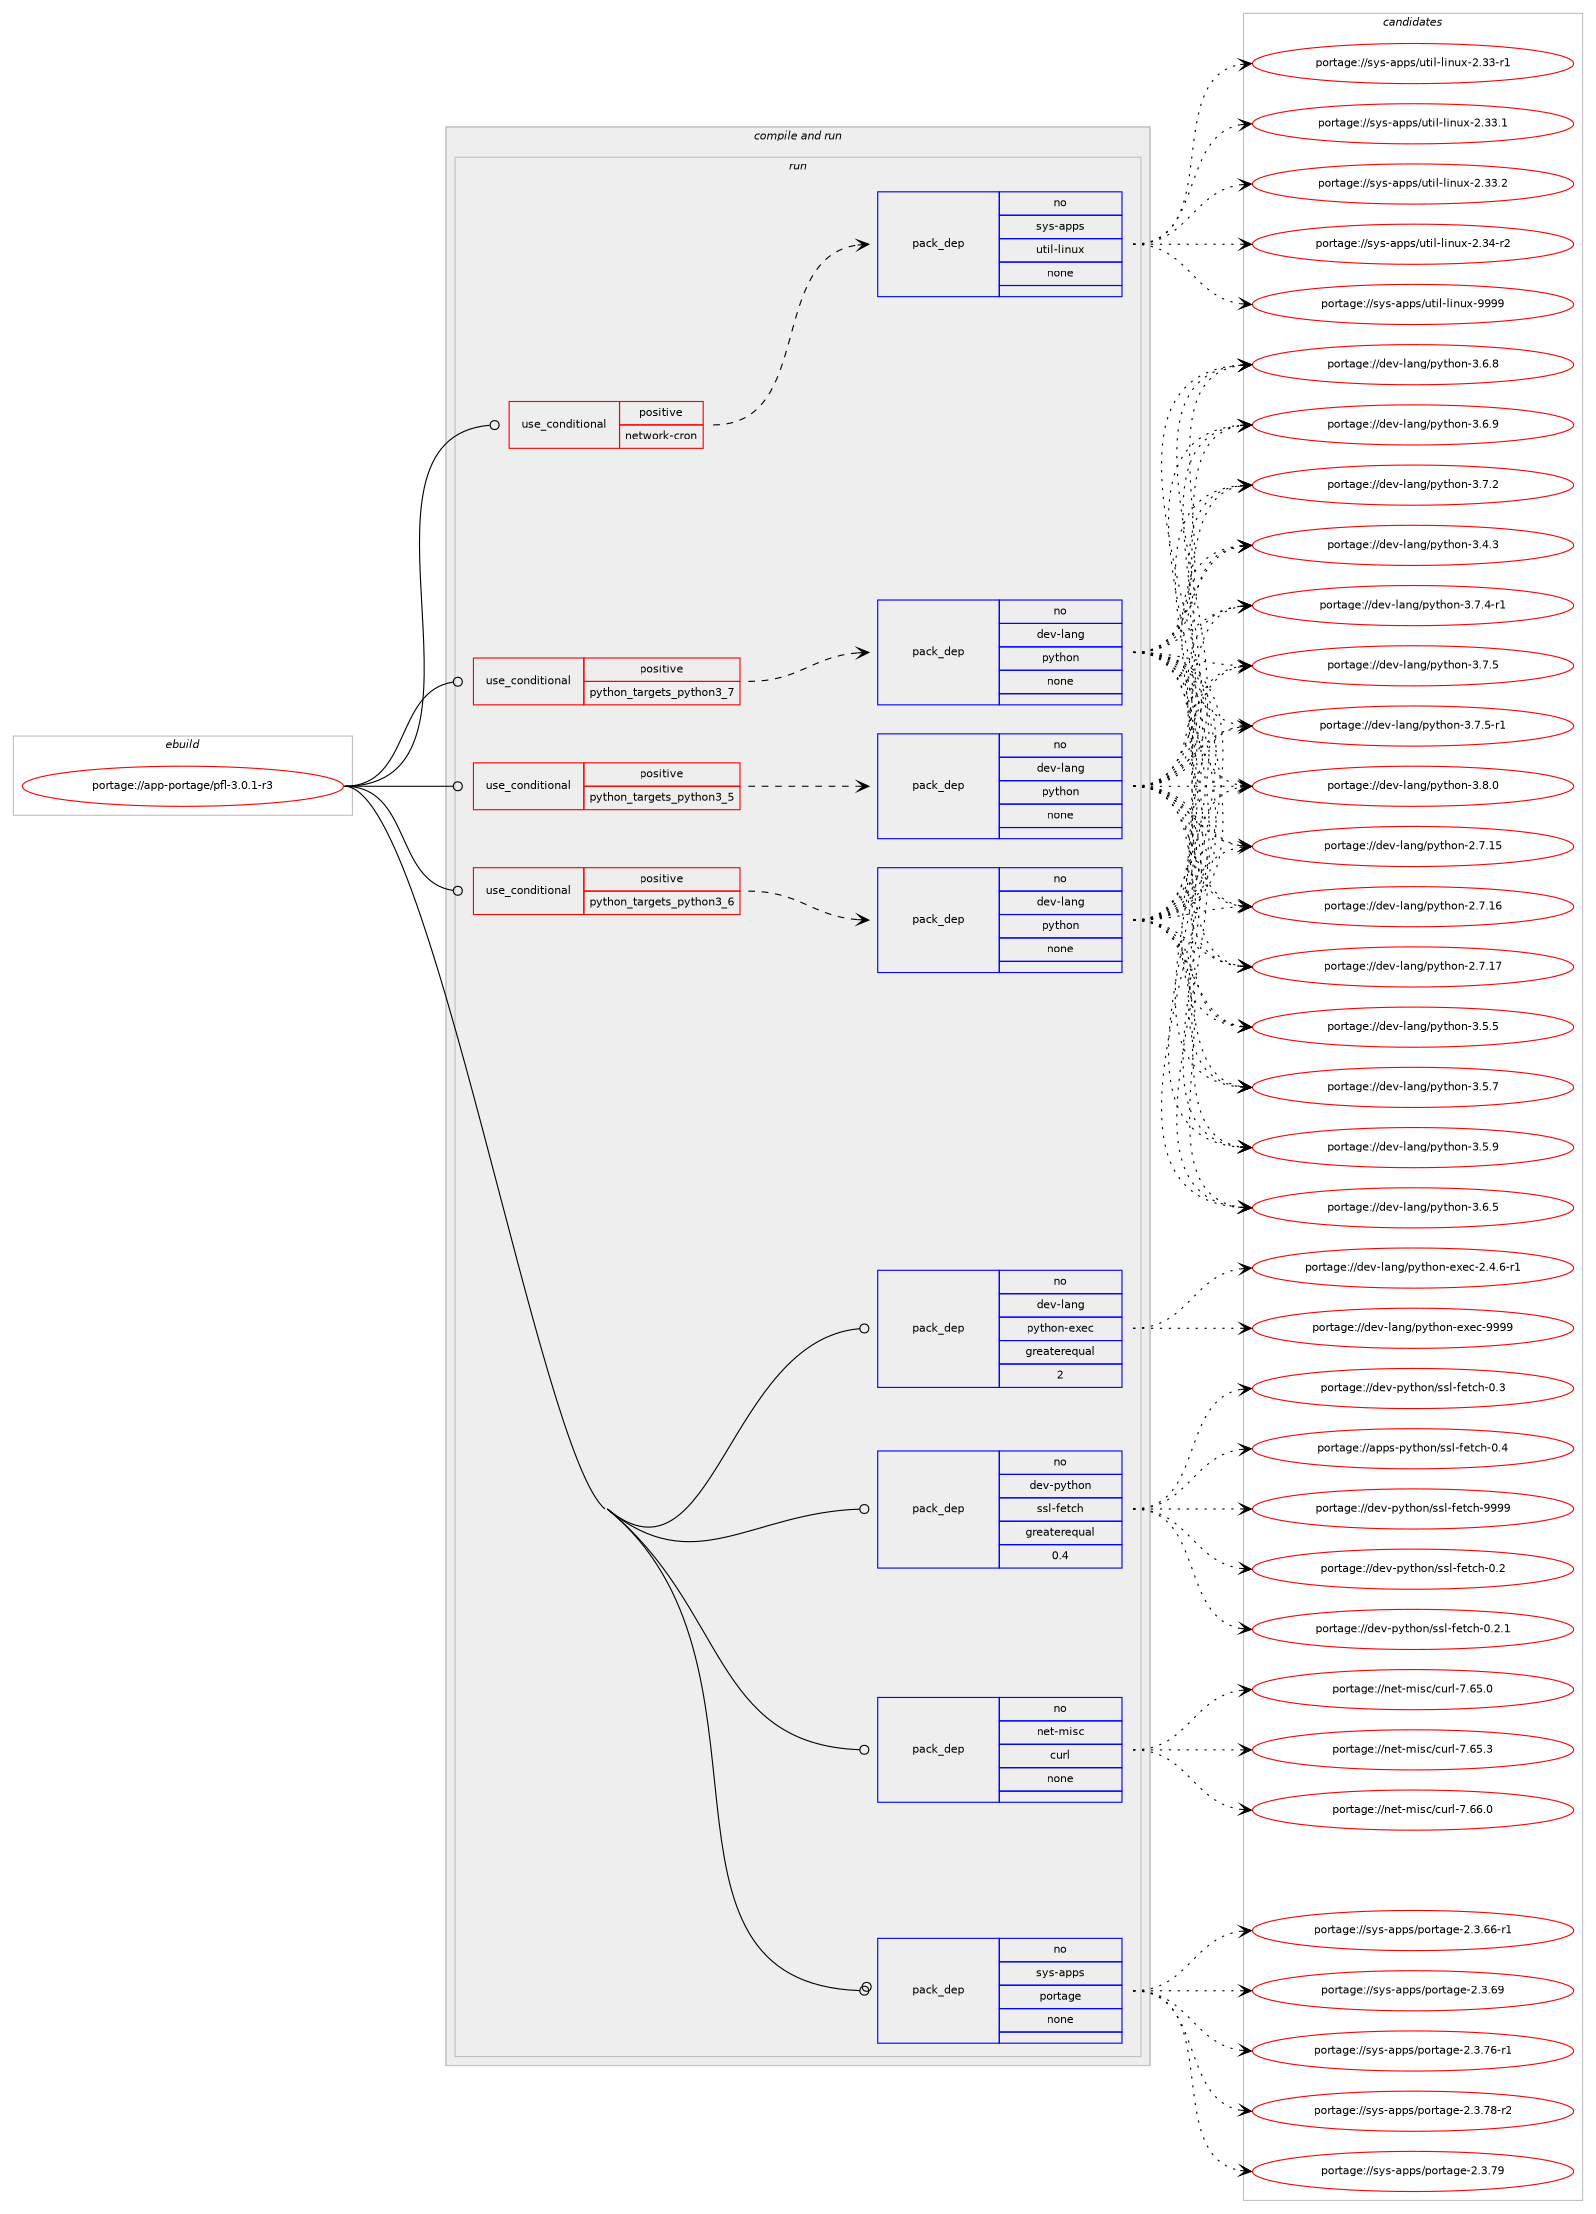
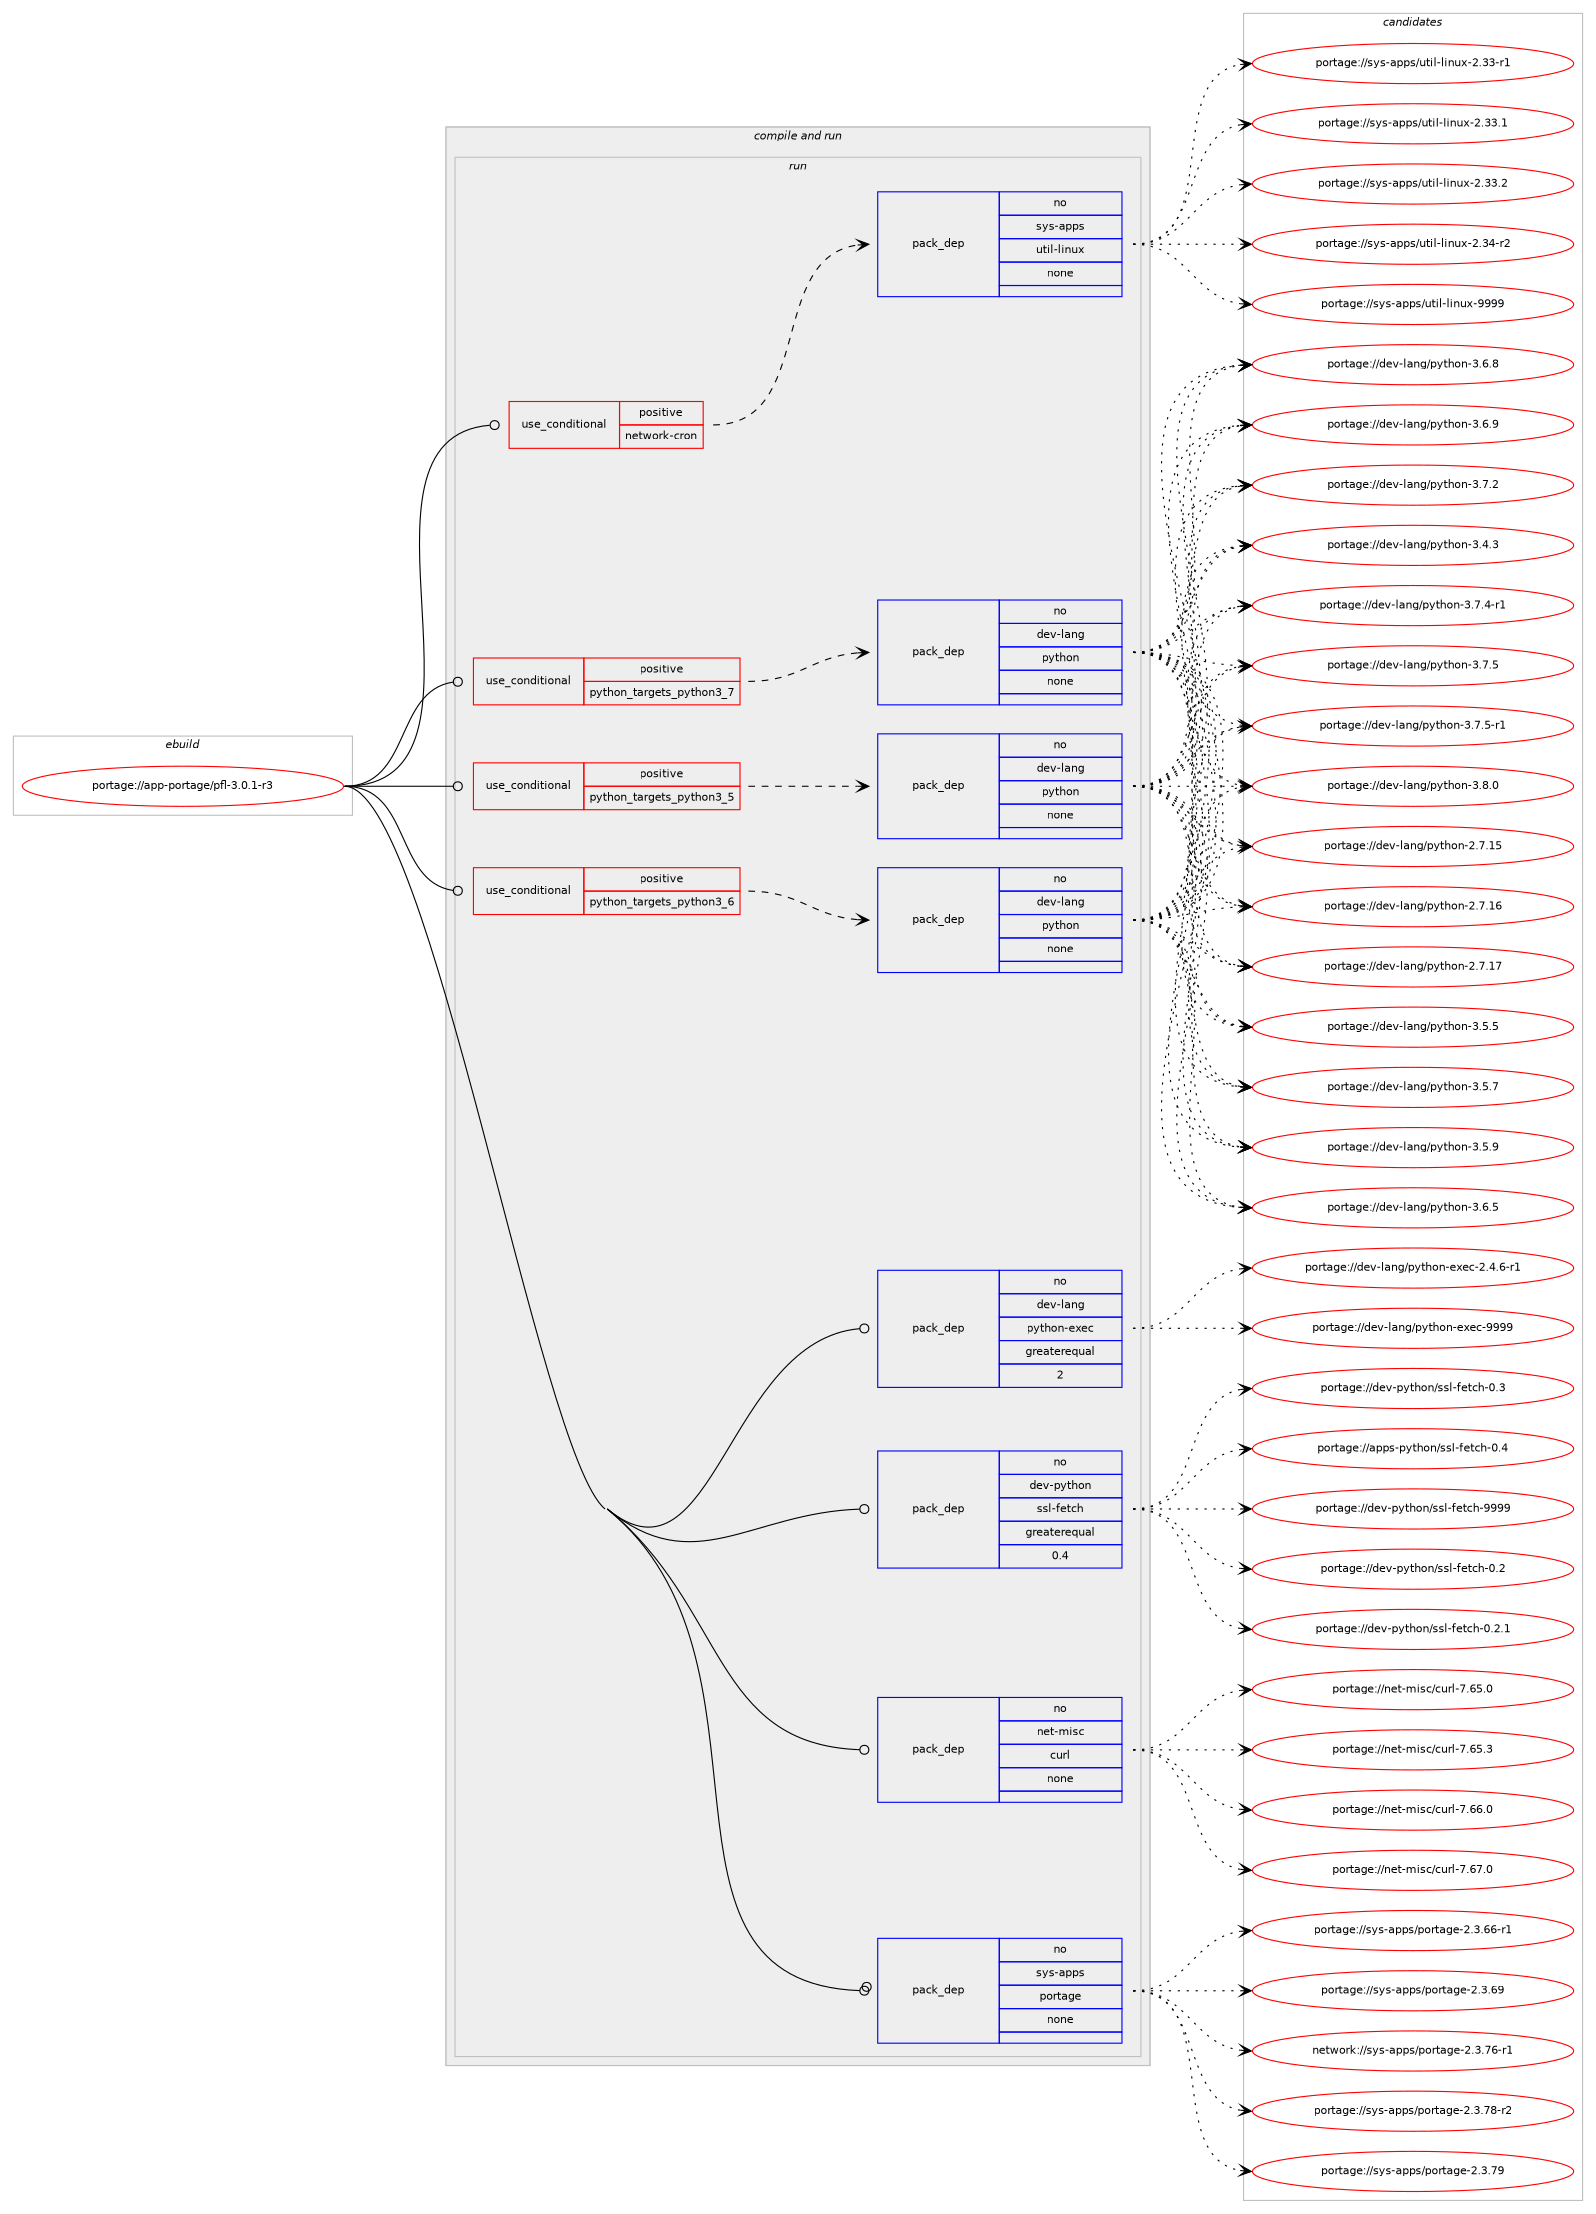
node "portage://net-misc/curl-7.67.0": added
node "portage://sys-apps/portage-2.3.76-r1": label "portage://sys-apps/portage-2.3.76-r1" -> "network://sys-apps/portage-2.3.76-r1"
